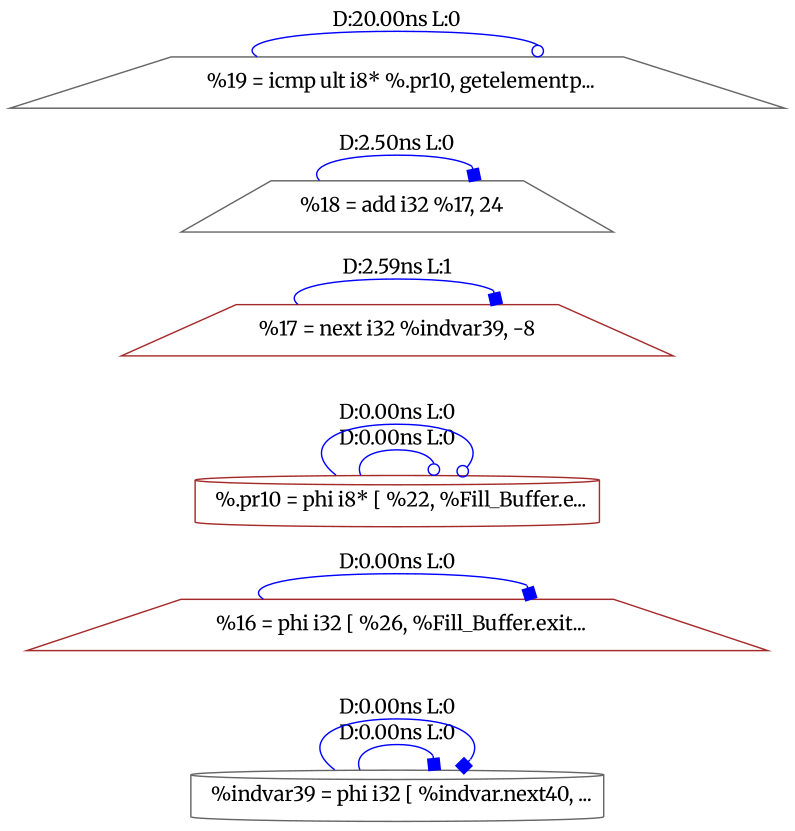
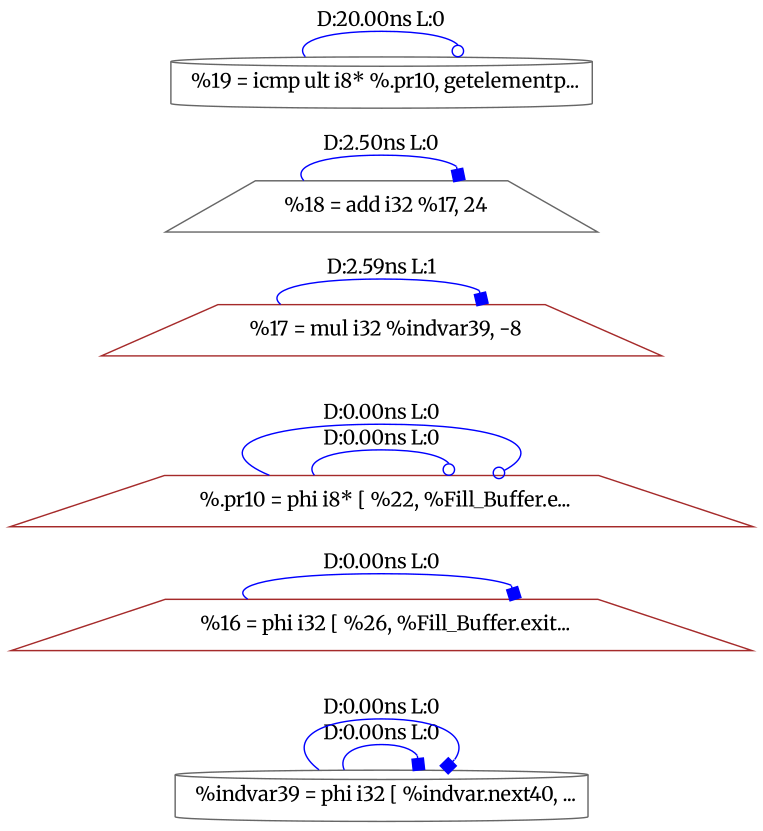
node "%19 = icmp ult i8* %.pr10, getelementp...": shape trapezium -> cylinder
node "%17 = next i32 %indvar39, -8": label "%17 = next i32 %indvar39, -8" -> "%17 = mul i32 %indvar39, -8"
node "%.pr10 = phi i8* [ %22, %Fill_Buffer.e...": shape cylinder -> trapezium
